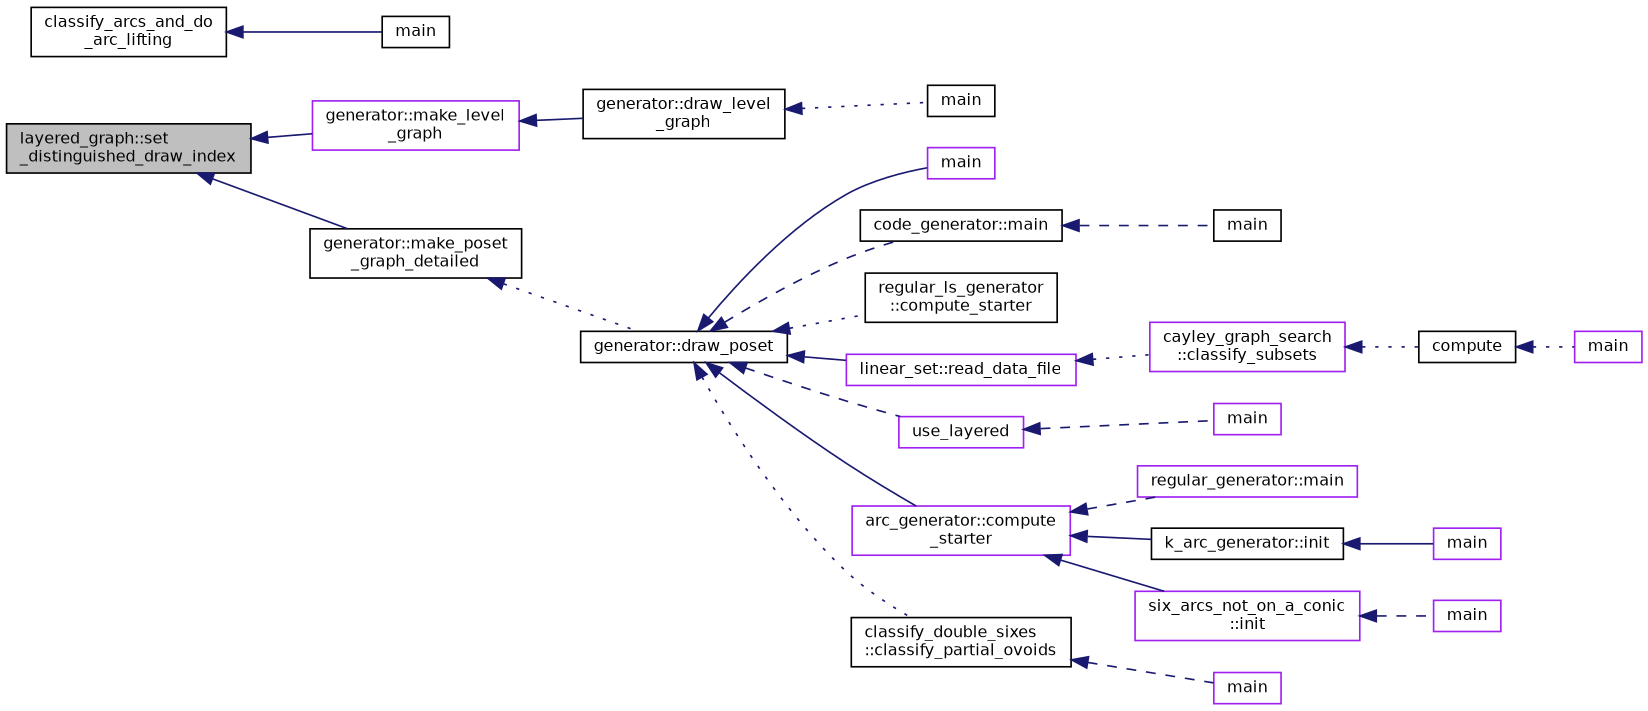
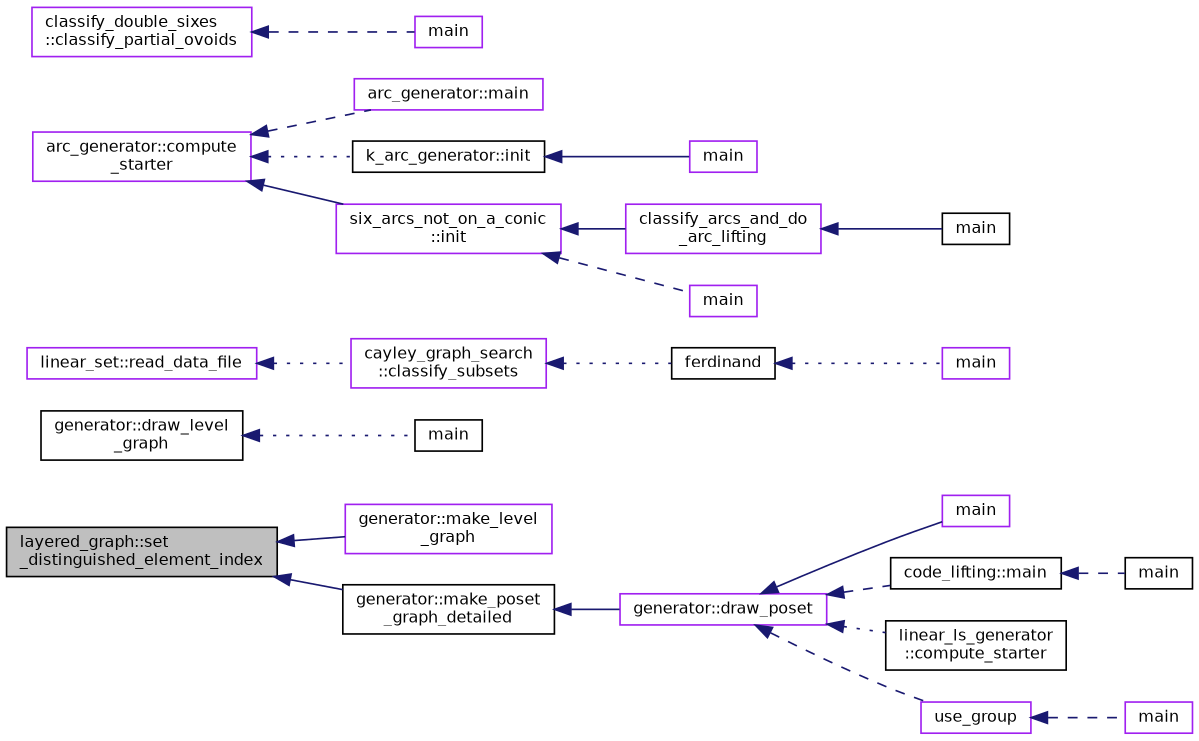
node "classify_arcs_and_do _arc_lifting": color black -> purple
edge "generator::draw_level _graph" -> "generator::make_level _graph": removed
node "layered_graph::set _distinguished_draw_index": label "layered_graph::set _distinguished_draw_index" -> "layered_graph::set _distinguished_element_index"
node "code_generator::main": label "code_generator::main" -> "code_lifting::main"
edge "classify_arcs_and_do _arc_lifting" -> "six_arcs_not_on_a_conic ::init": added
node "regular_ls_generator ::compute_starter": label "regular_ls_generator ::compute_starter" -> "linear_ls_generator ::compute_starter"
edge "generator::draw_poset" -> "generator::make_poset _graph_detailed": style dotted -> solid
node "generator::draw_poset": color black -> purple
node "compute": label "compute" -> "ferdinand"
edge "linear_set::read_data_file" -> "generator::draw_poset": removed
node "use_layered": label "use_layered" -> "use_group"
edge "arc_generator::compute _starter" -> "generator::draw_poset": removed
node "regular_generator::main": label "regular_generator::main" -> "arc_generator::main"
edge "classify_double_sixes ::classify_partial_ovoids" -> "generator::draw_poset": removed
edge "k_arc_generator::init" -> "arc_generator::compute _starter": style solid -> dotted
node "classify_double_sixes ::classify_partial_ovoids": color black -> purple
